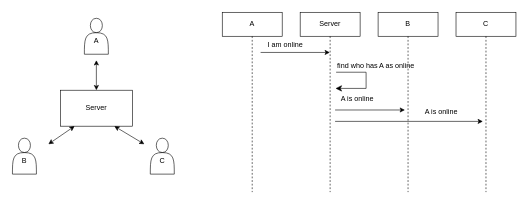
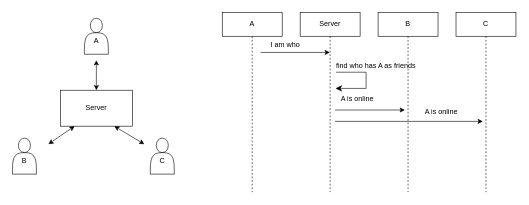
node "I am online": label "I am online" -> "I am who"
node "find who has A as online": label "find who has A as online" -> "find who has A as friends"
